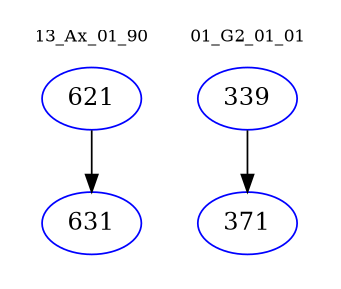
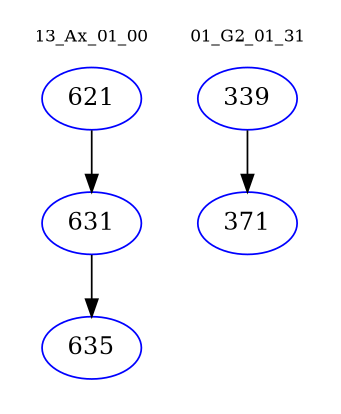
cluster "13_Ax_01_90": label "13_Ax_01_90" -> "13_Ax_01_00"
cluster "01_G2_01_01": label "01_G2_01_01" -> "01_G2_01_31"
node "635": added
